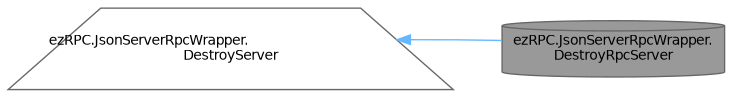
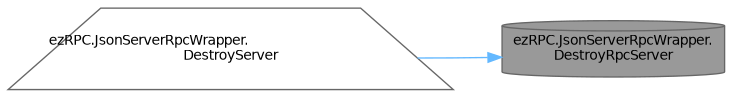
edge "ezRPC.JsonServerRpcWrapper. DestroyRpcServer" -> "ezRPC.JsonServerRpcWrapper. DestroyServer": reversed
